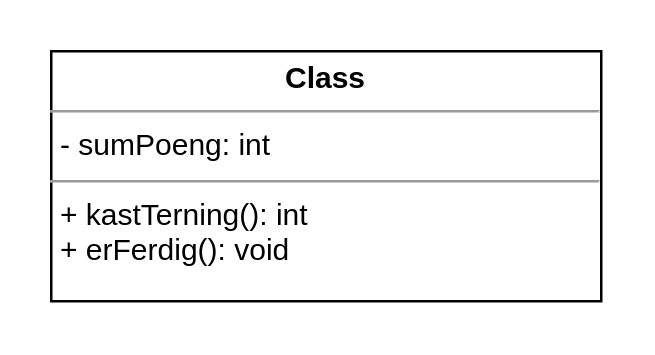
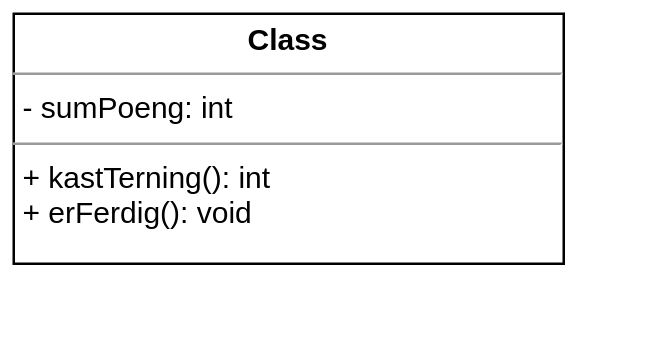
node "Class - sumPoeng: int + kastTerning(): int + erFerdig(): void": moved (326, 176) -> (289, 139)
